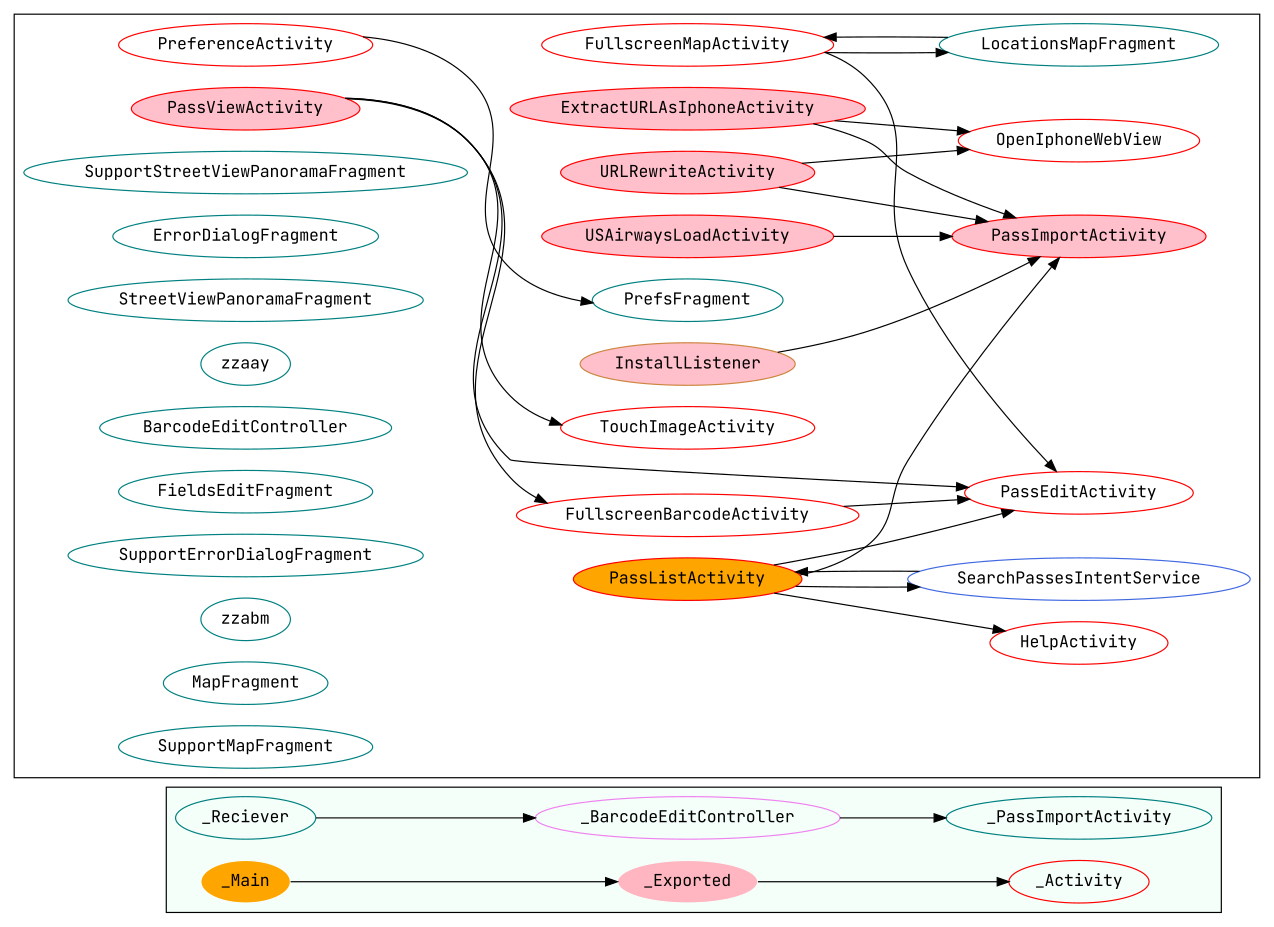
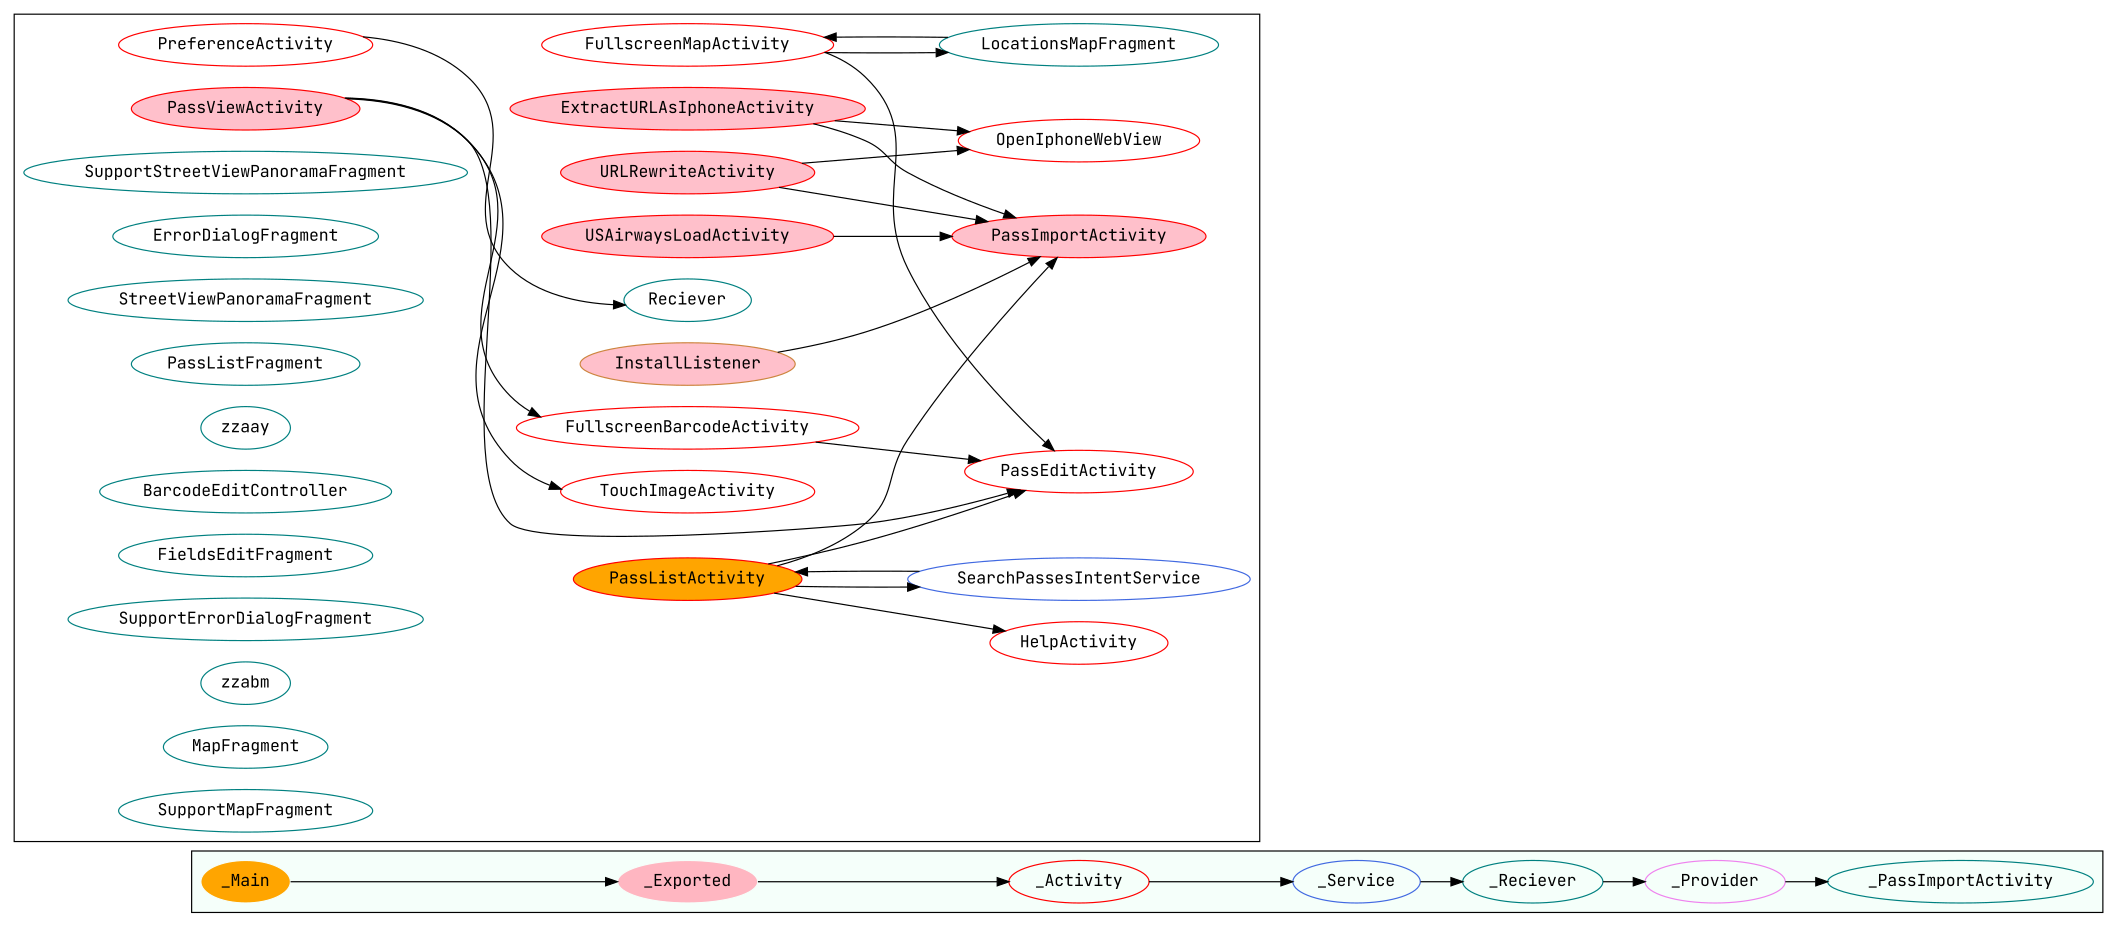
node "PrefsFragment": label "PrefsFragment" -> "Reciever"
node "PassListFragment": added
node "_BarcodeEditController": label "_BarcodeEditController" -> "_Provider"
node "_Service": added
